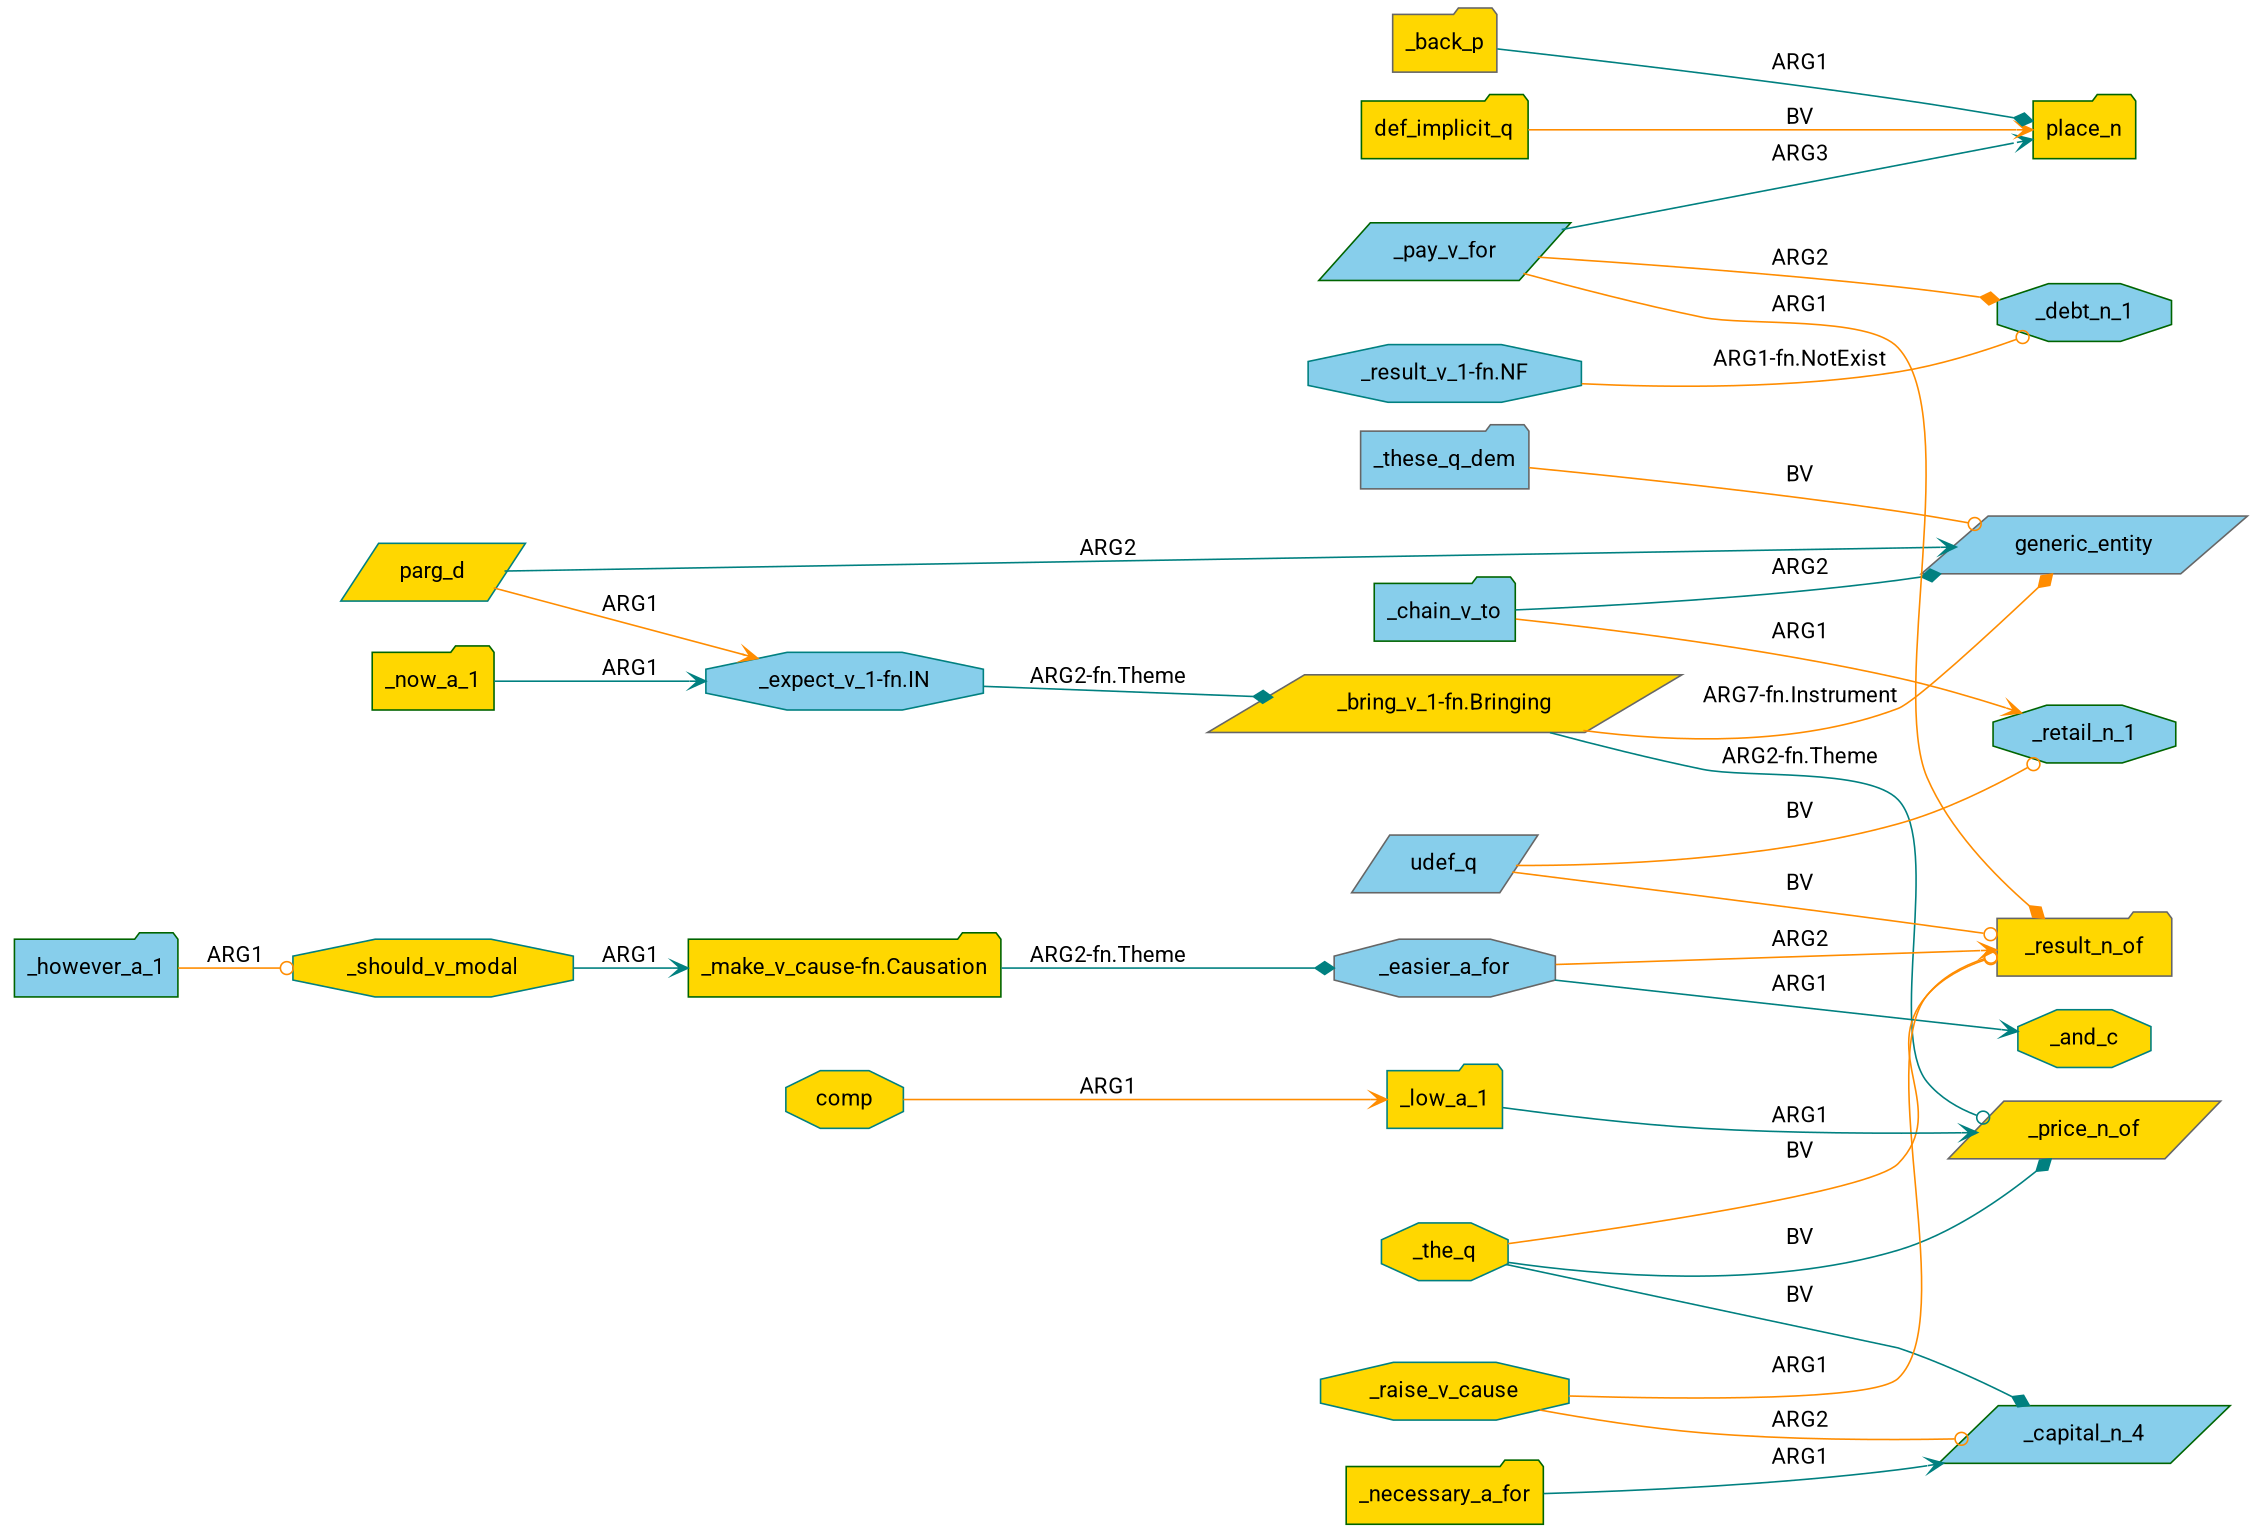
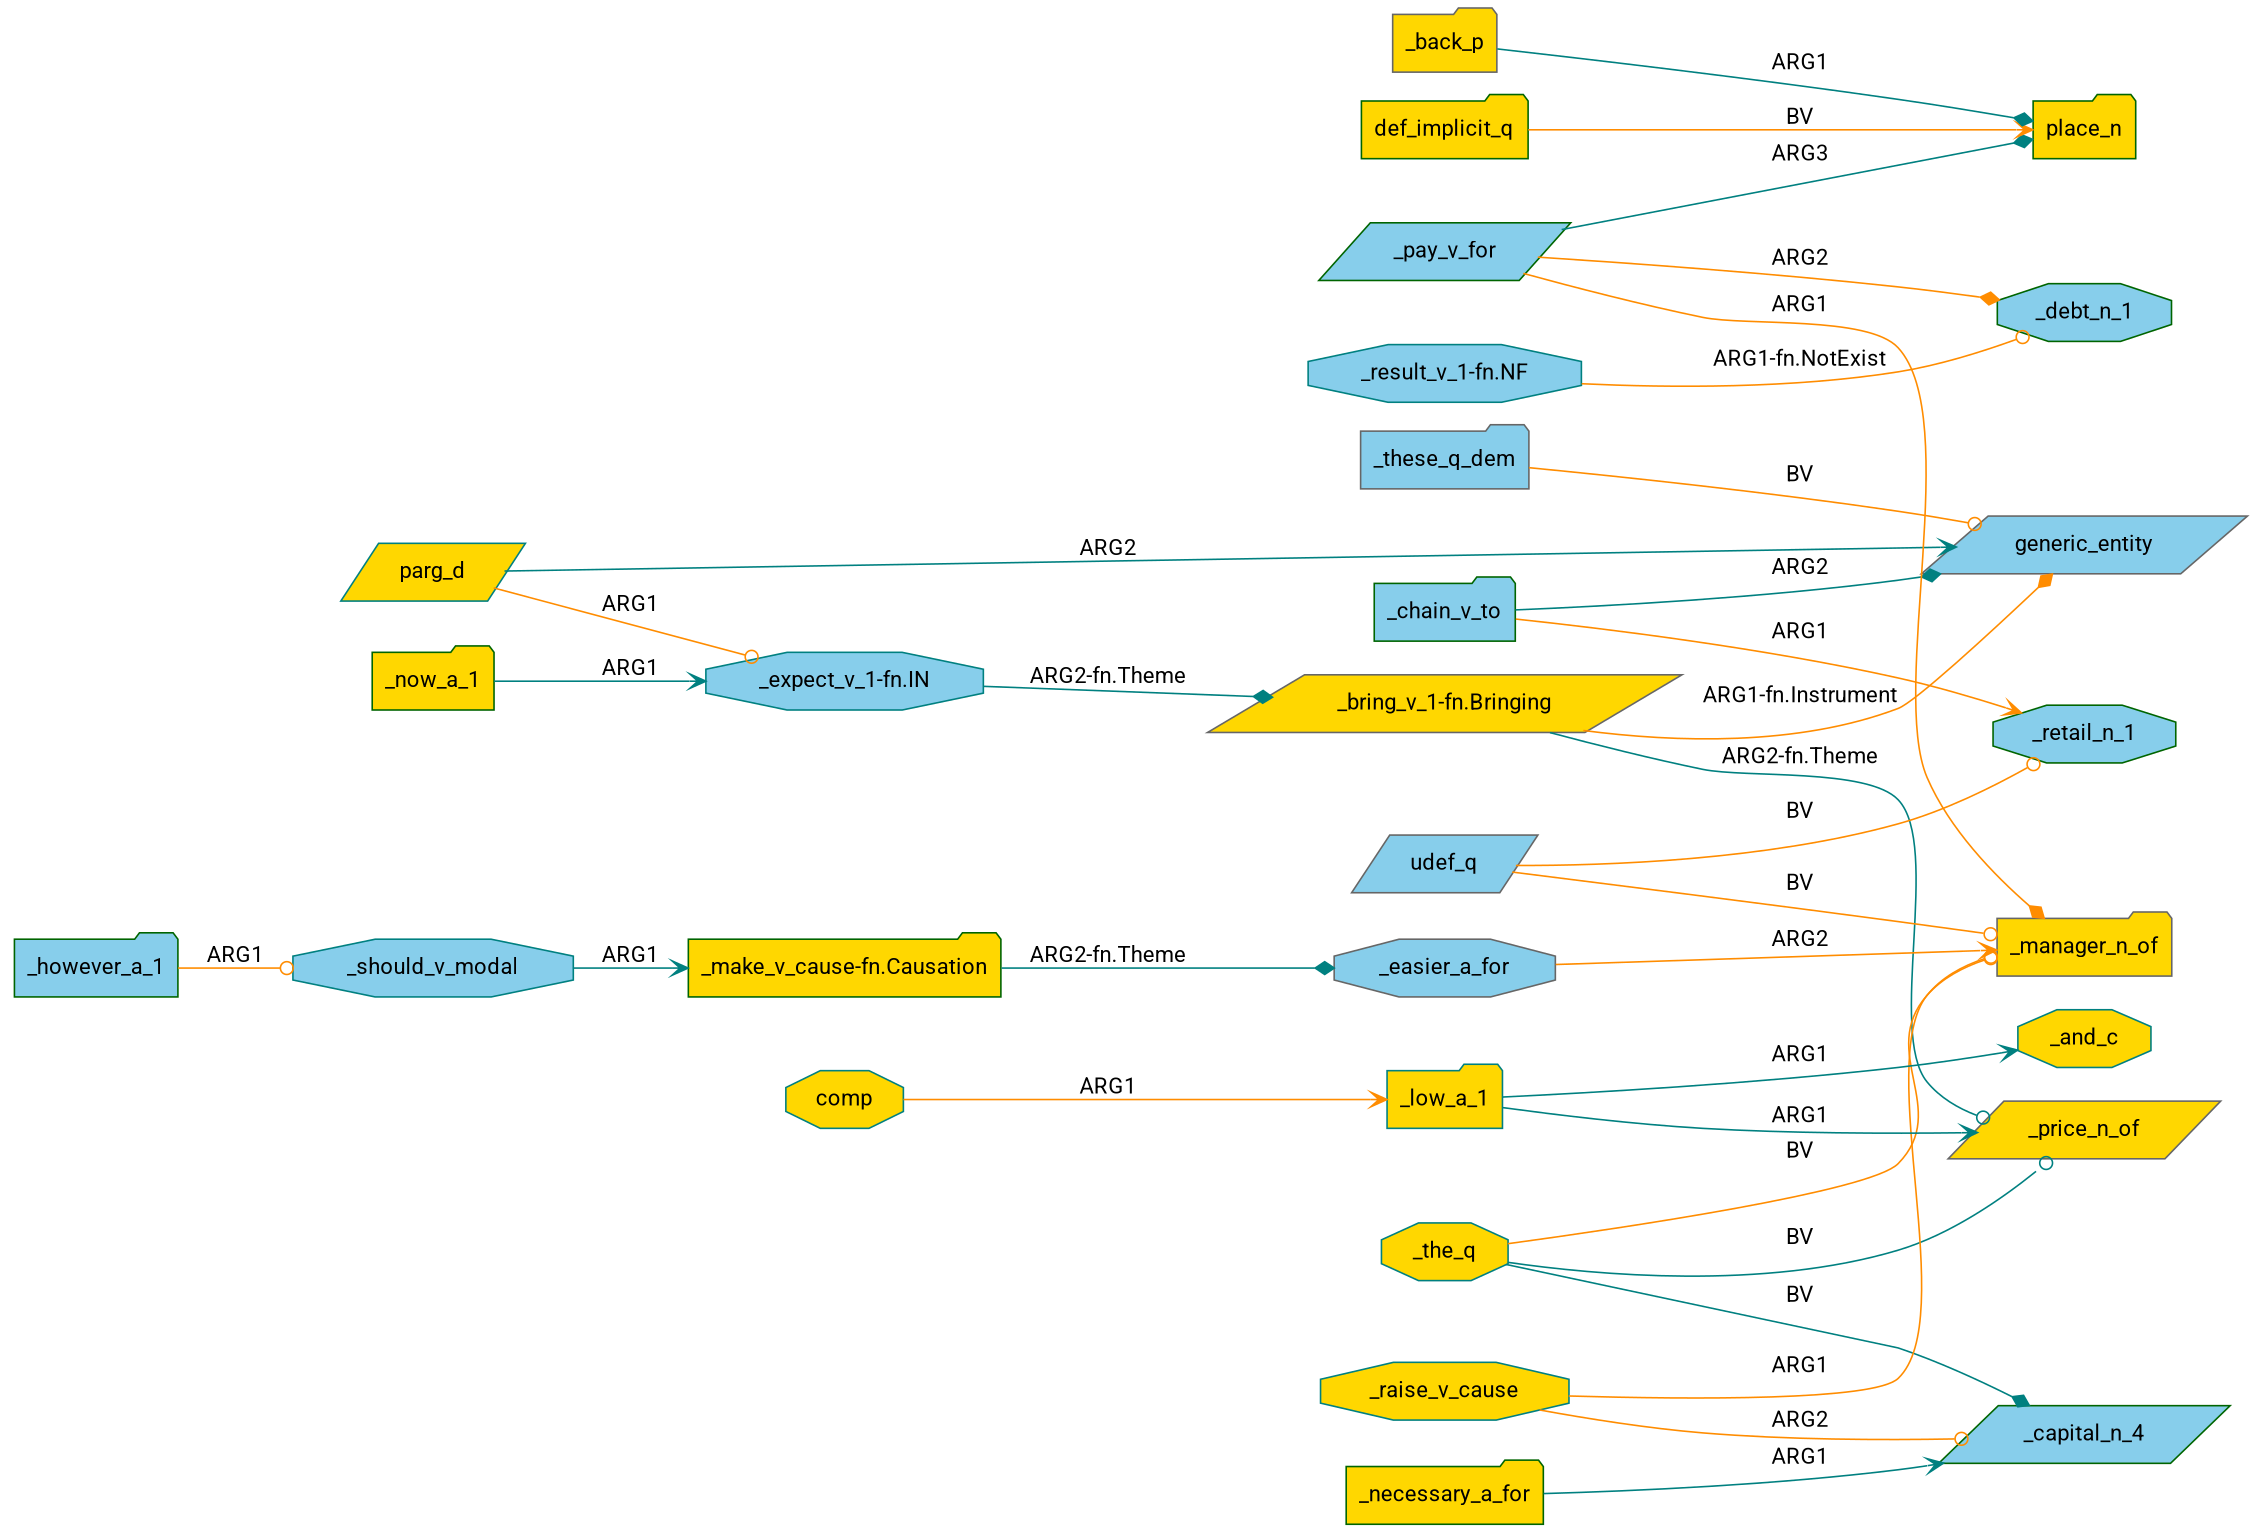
edge "_pay_v_for" -> "place_n": arrowhead vee -> diamond
edge "parg_d" -> "_expect_v_1-fn.IN": arrowhead vee -> odot
edge "_bring_v_1-fn.Bringing" -> "generic_entity": label "ARG7-fn.Instrument" -> "ARG1-fn.Instrument"
node "_result_n_of": label "_result_n_of" -> "_manager_n_of"
node "_should_v_modal": fillcolor gold -> skyblue
edge "_easier_a_for" -> "_and_c": now "_low_a_1" -> "_and_c"
edge "_the_q" -> "_price_n_of": arrowhead diamond -> odot
